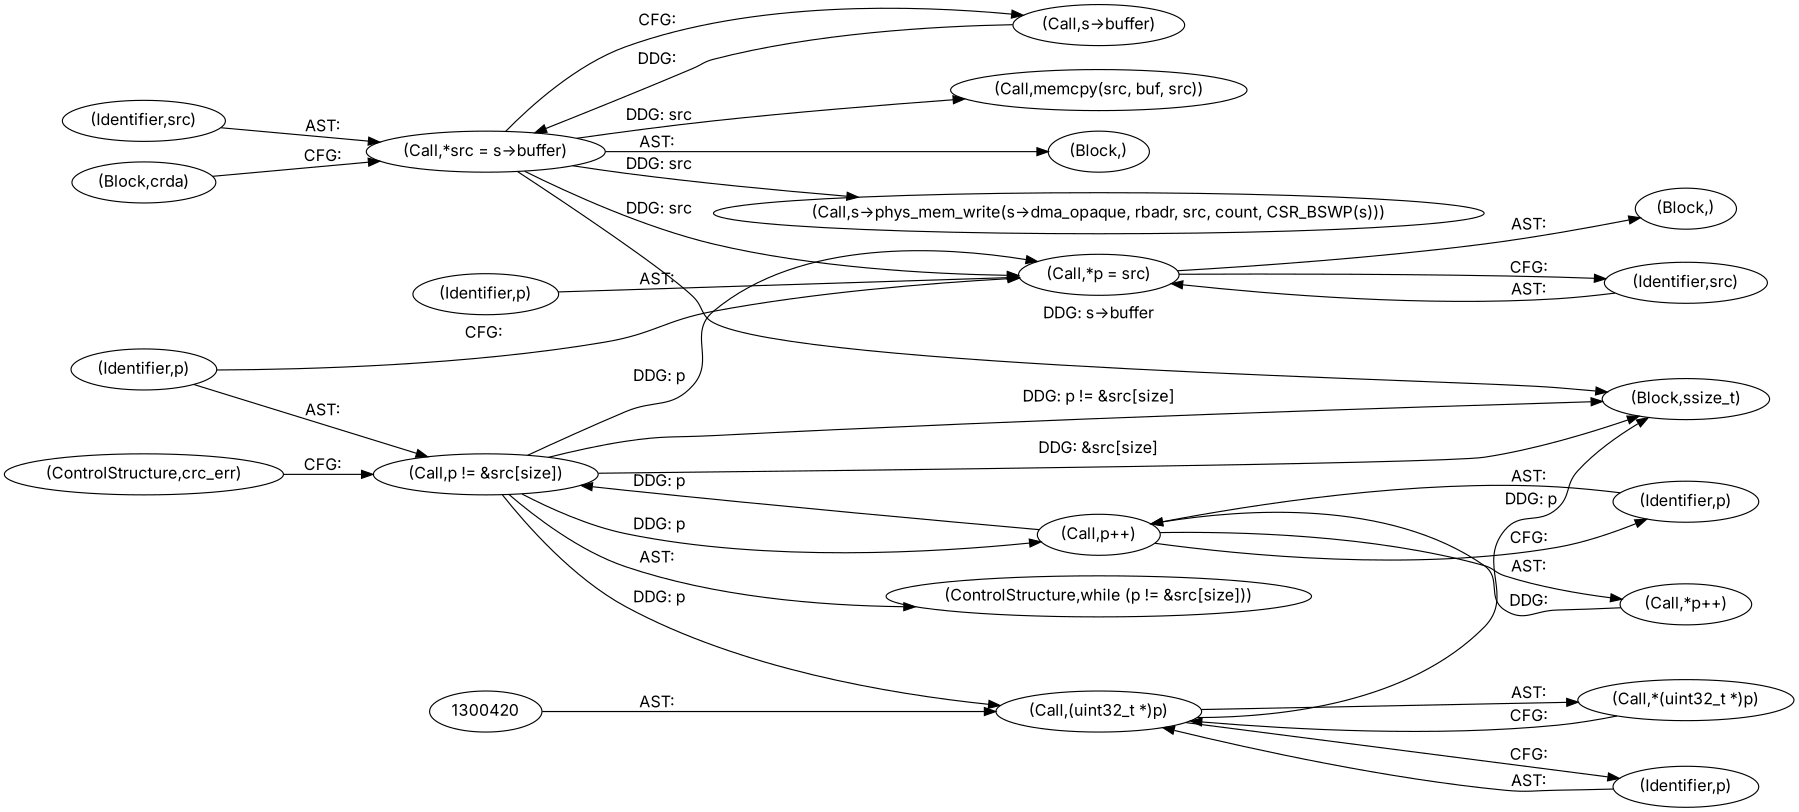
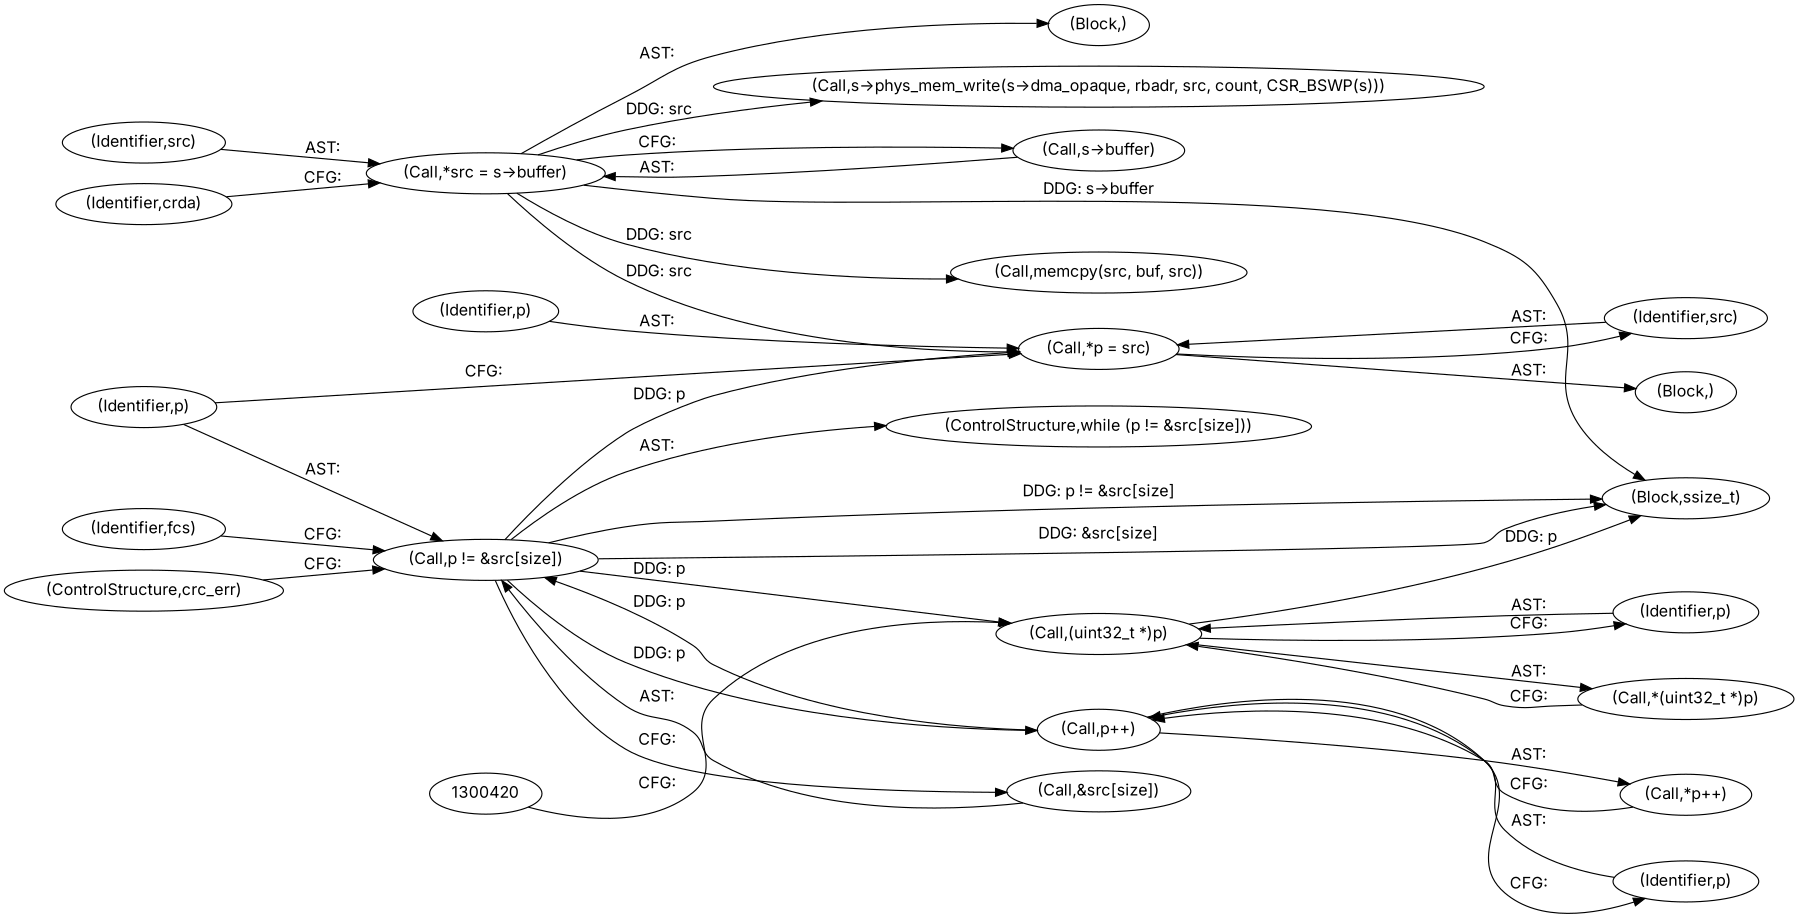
edge "(Call,s->buffer)" -> "(Call,*src = s->buffer)": label "DDG: " -> "AST: "
node "(Block,crda)": label "(Block,crda)" -> "(Identifier,crda)"
node "(Identifier,fcs)": added
edge "(Call,*p++)" -> "(Call,p++)": label "DDG: " -> "CFG: "
edge "1300420" -> "(Call,(uint32_t *)p)": label "AST: " -> "CFG: "
node "(Call,&src[size])": added
